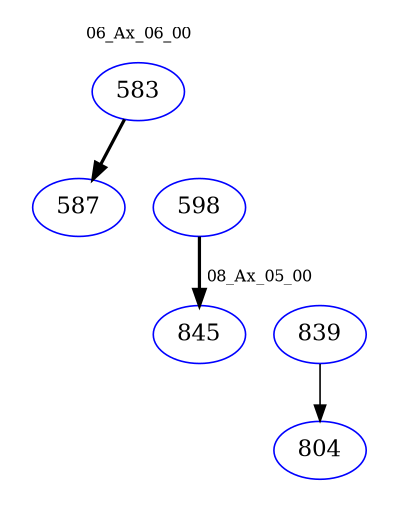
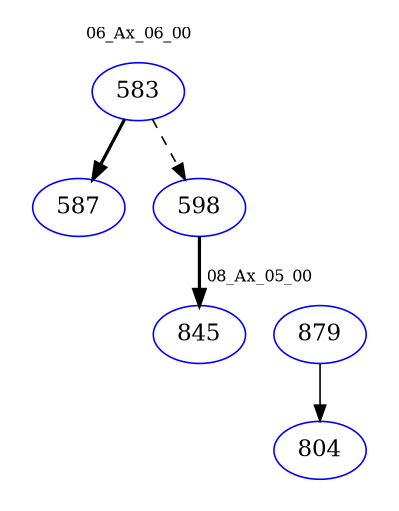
edge "583" -> "598": added
node "839": label "839" -> "879"
